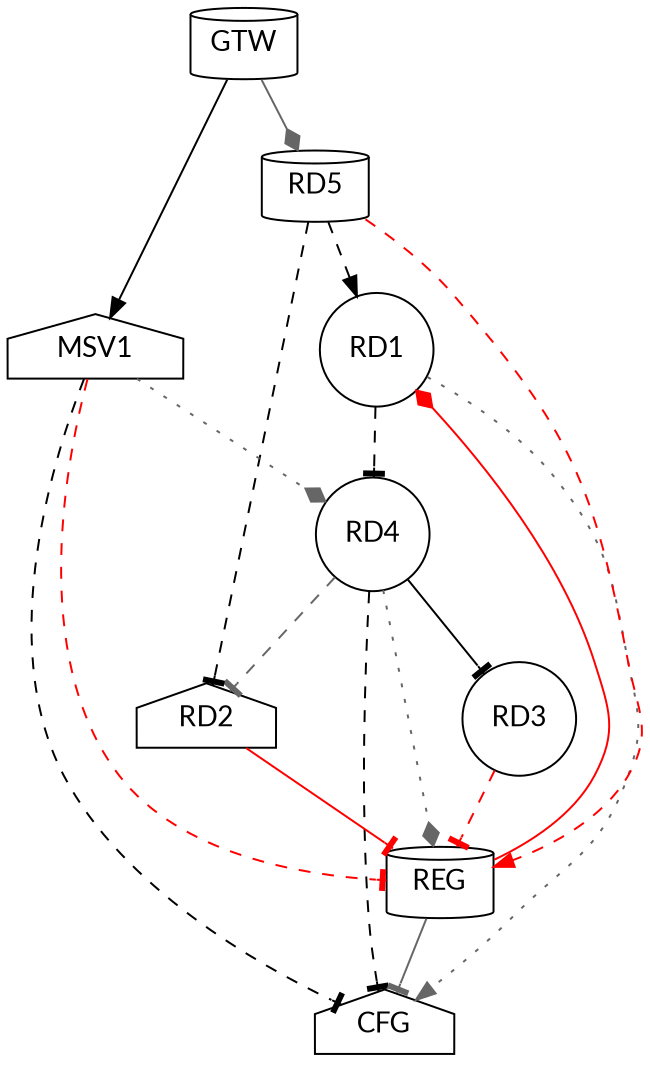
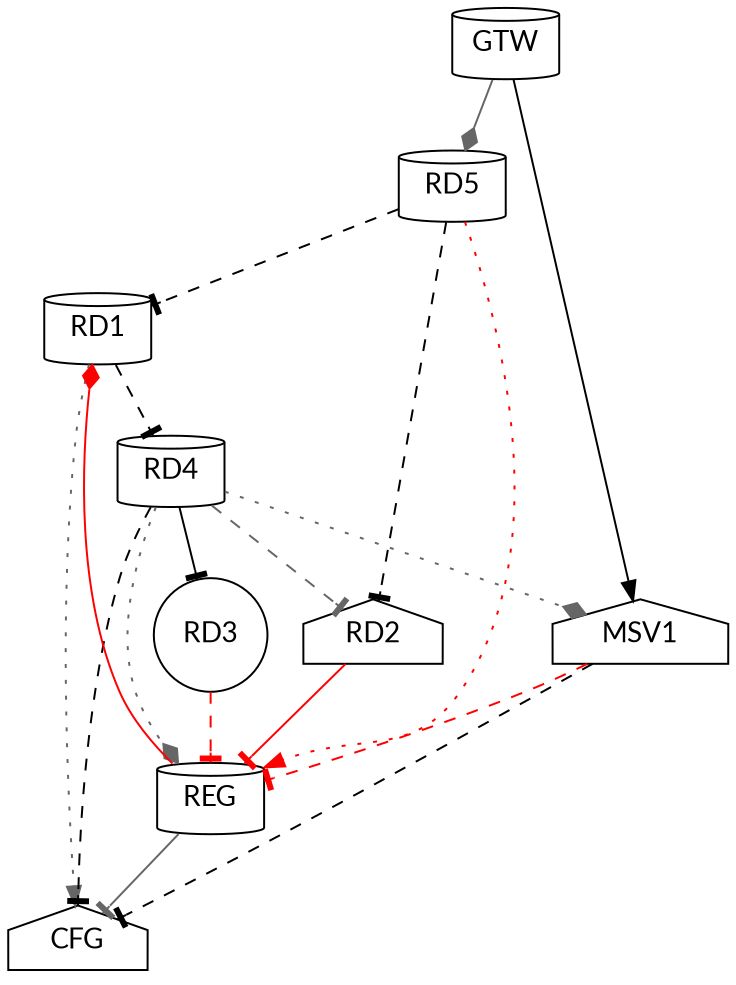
edge "RD5" -> "RD1": arrowhead normal -> tee
node "RD1": shape circle -> cylinder
edge "MSV1" -> "RD4": reversed
edge "RD5" -> "REG": style dashed -> dotted
node "RD4": shape circle -> cylinder
